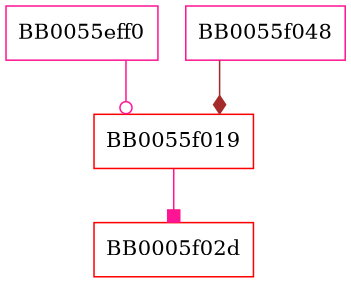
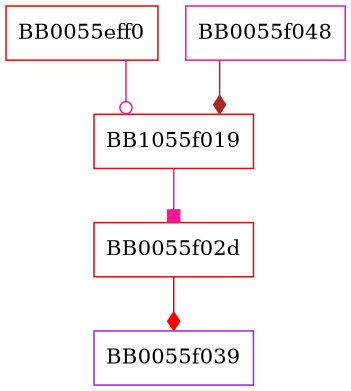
node "BB0055eff0": color deeppink -> red
node "BB0055f019": label "BB0055f019" -> "BB1055f019"
node "BB0005f02d": label "BB0005f02d" -> "BB0055f02d"
node "BB0055f039": added
